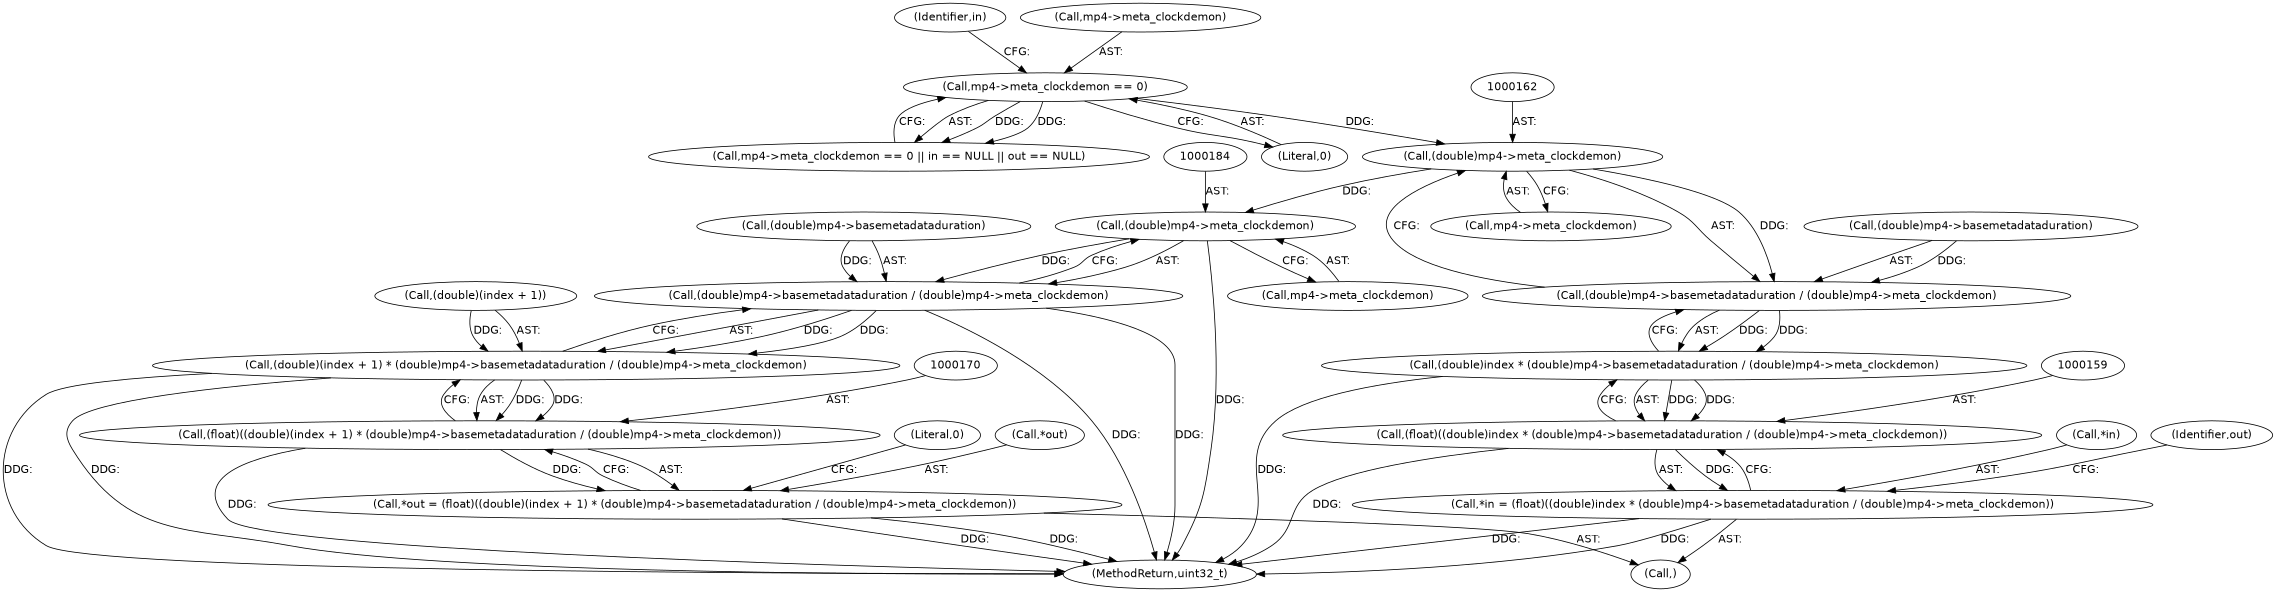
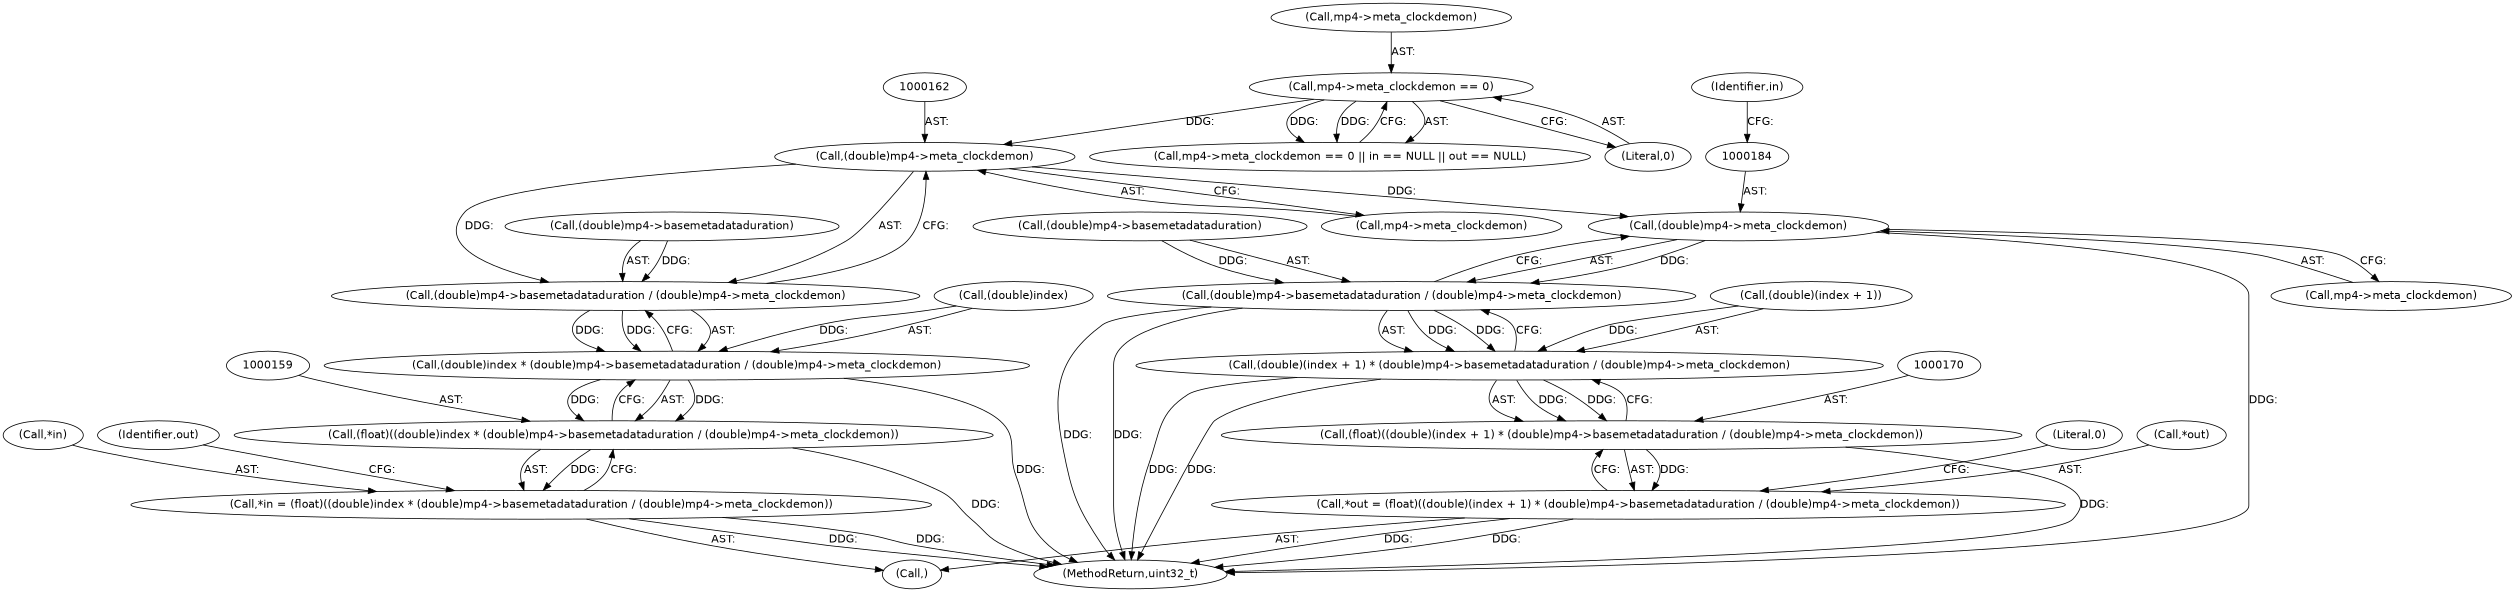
edge "(Identifier,in)" -> "(Call,mp4->meta_clockdemon == 0)": now "(Identifier,in)" -> "1000184"
node "(Call,(double)index)": added
